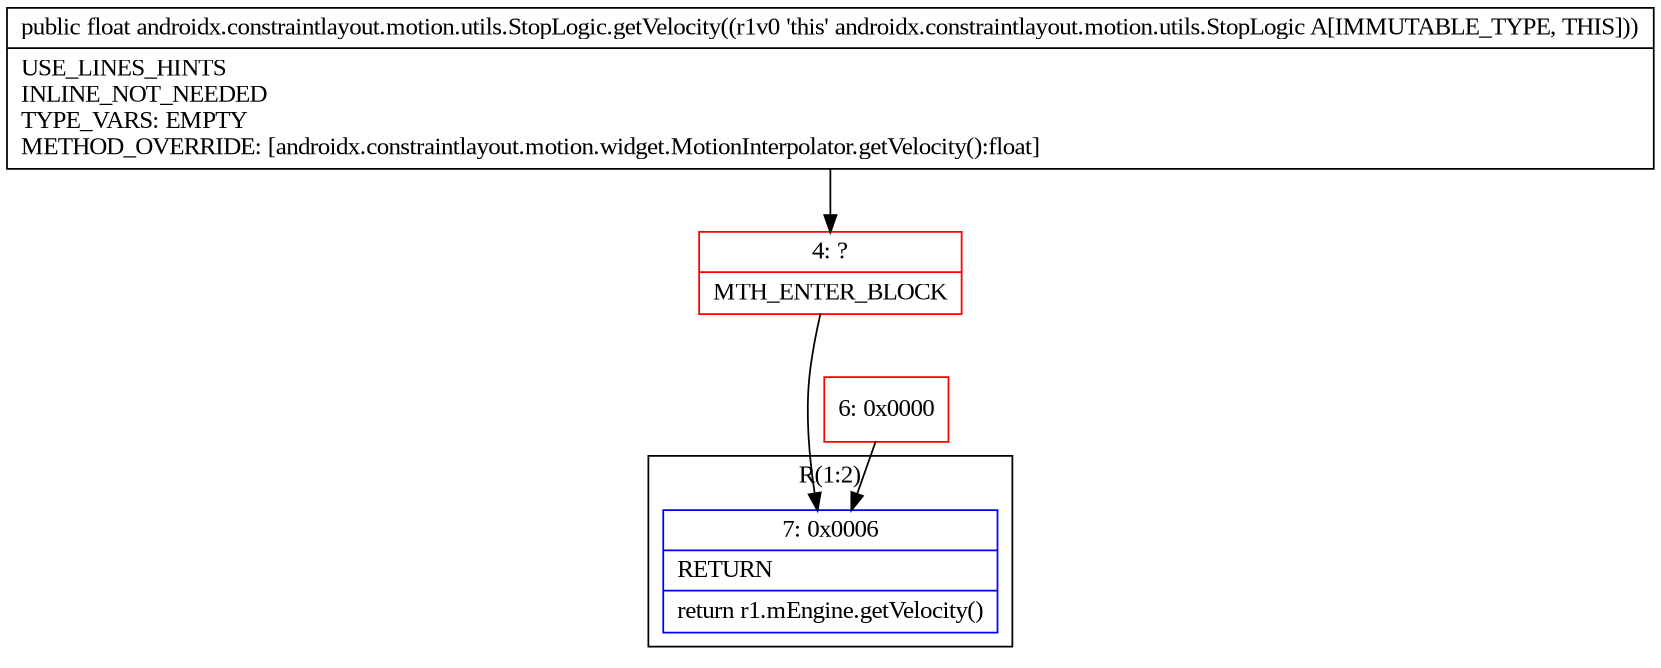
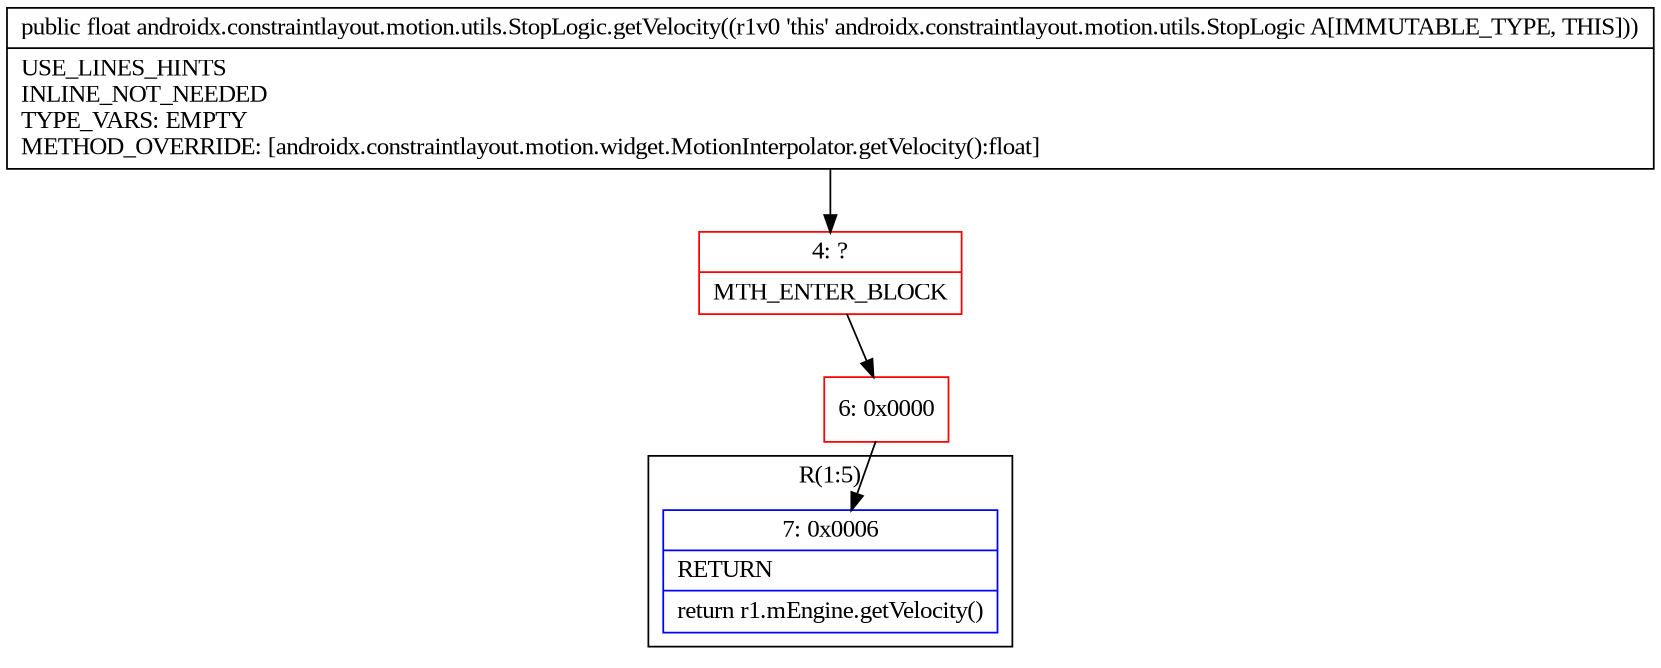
edge "4: ?" -> "7: 0x0006": now "4: ?" -> "6: 0x0000"
cluster "R(1:2)": label "R(1:2)" -> "R(1:5)"
